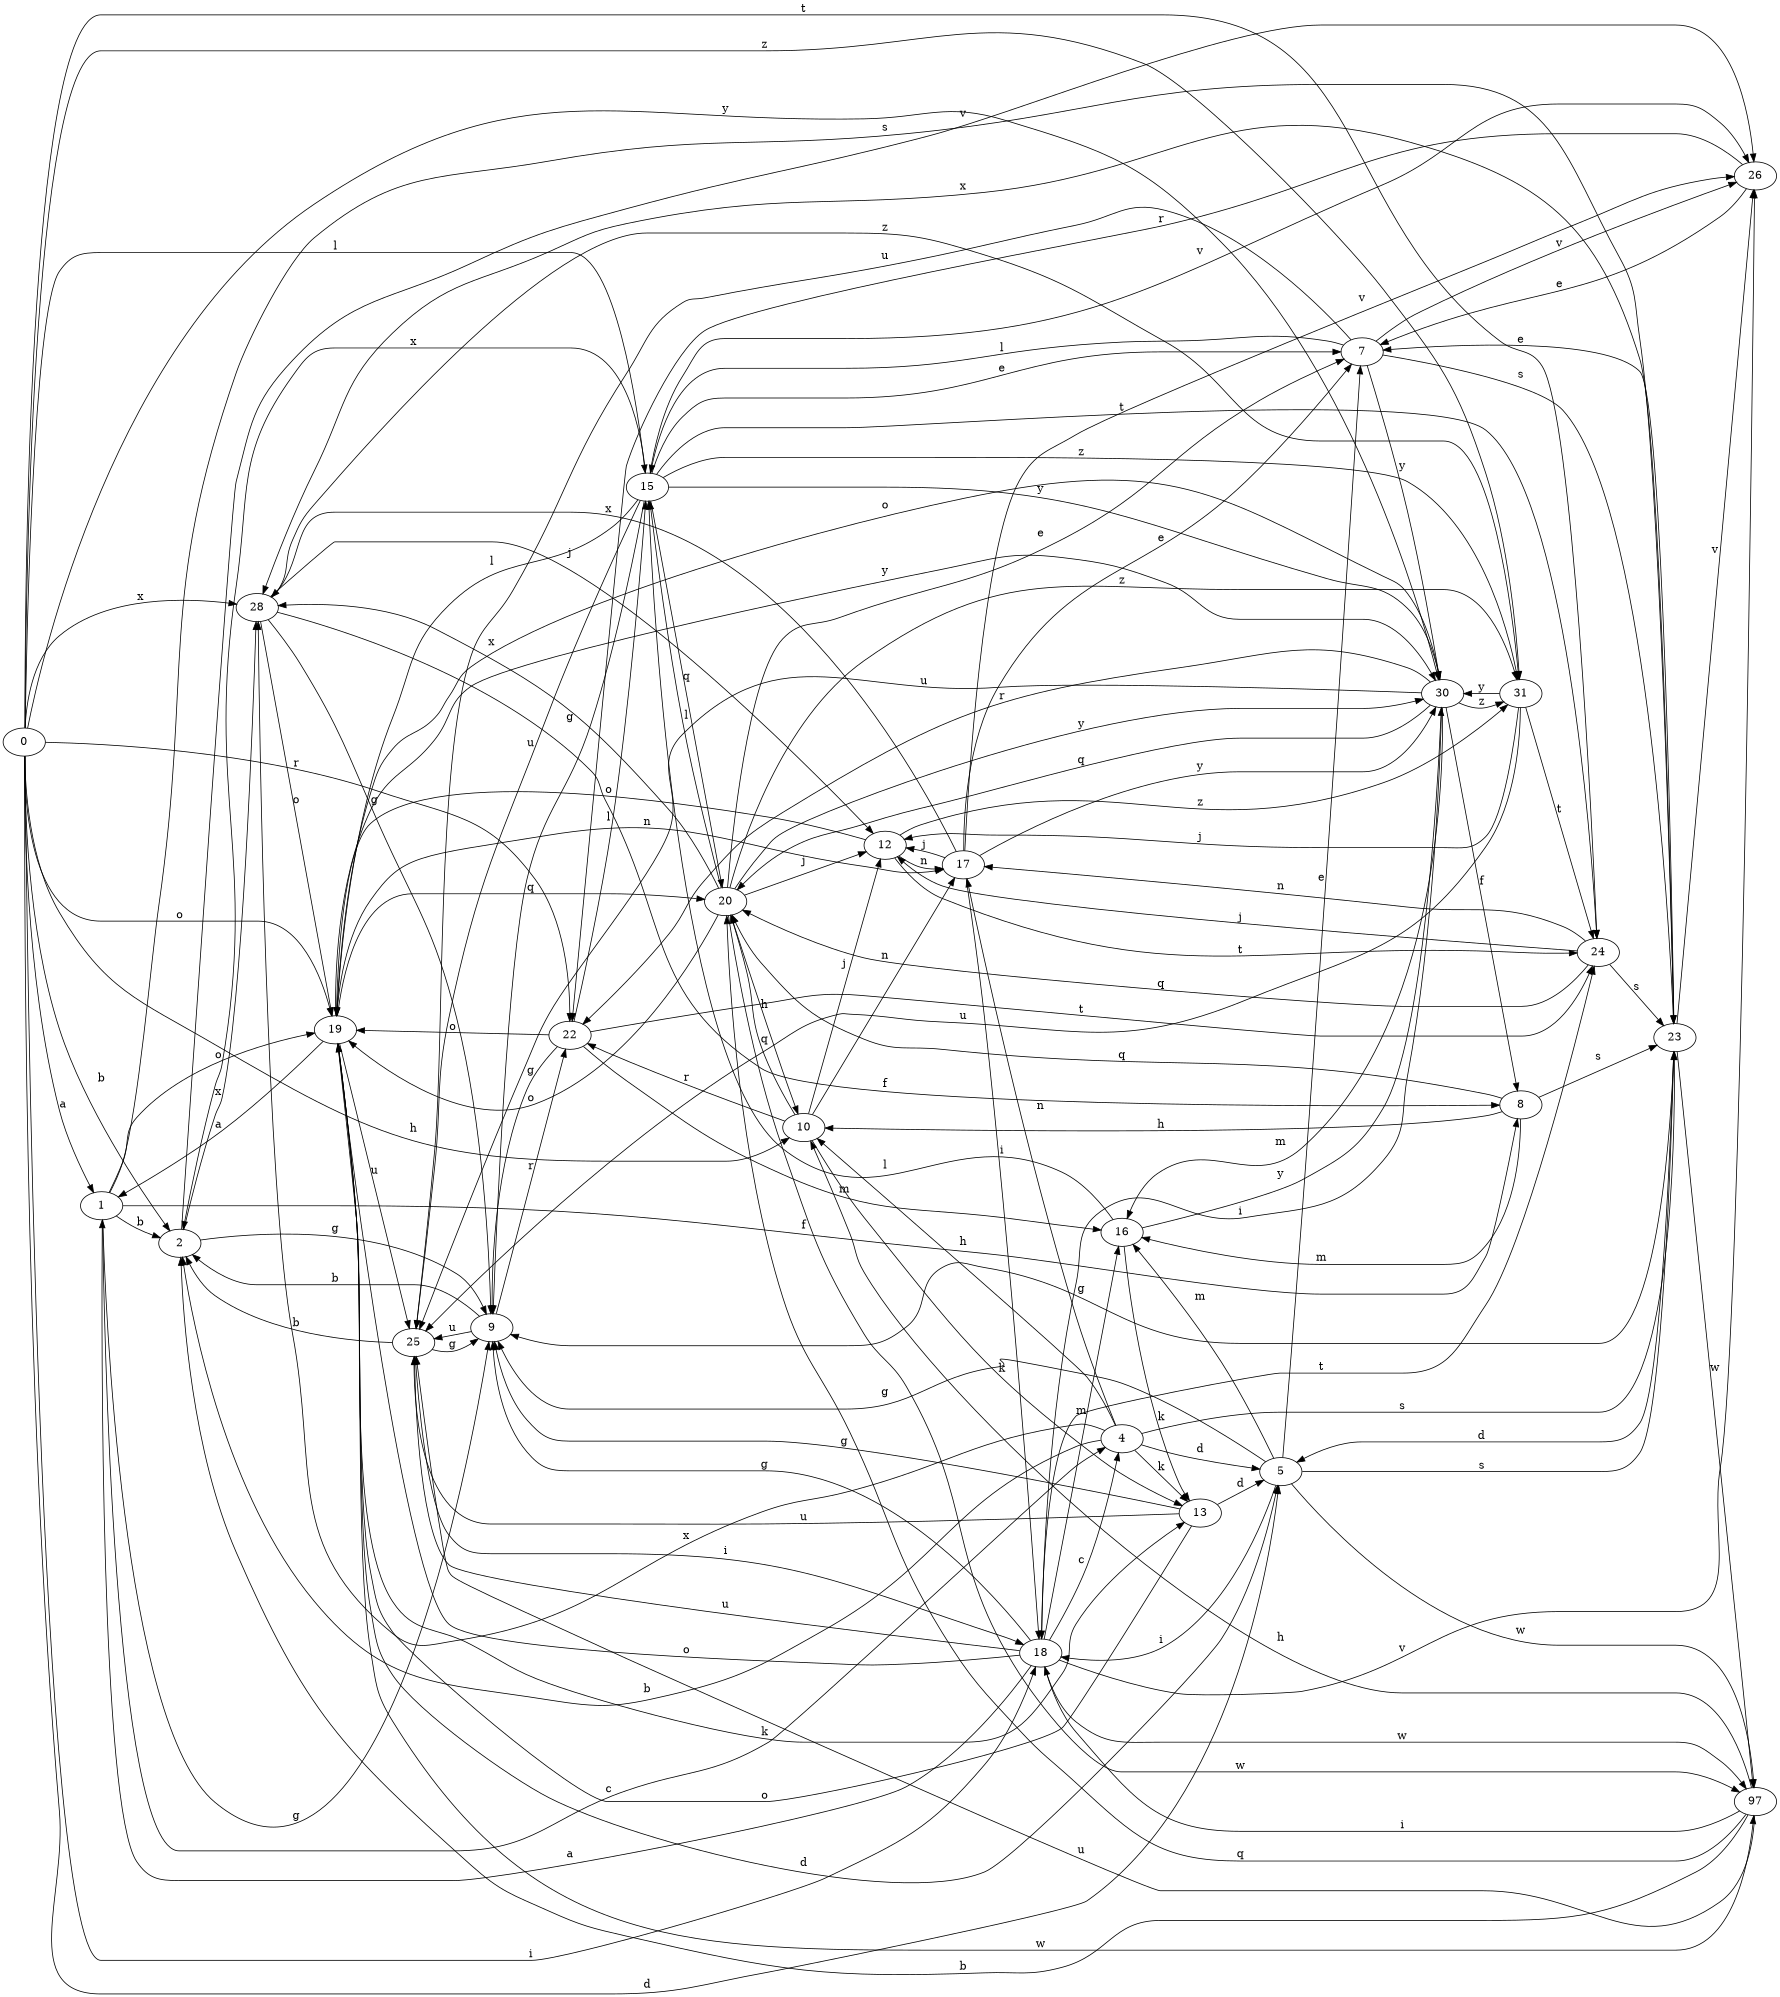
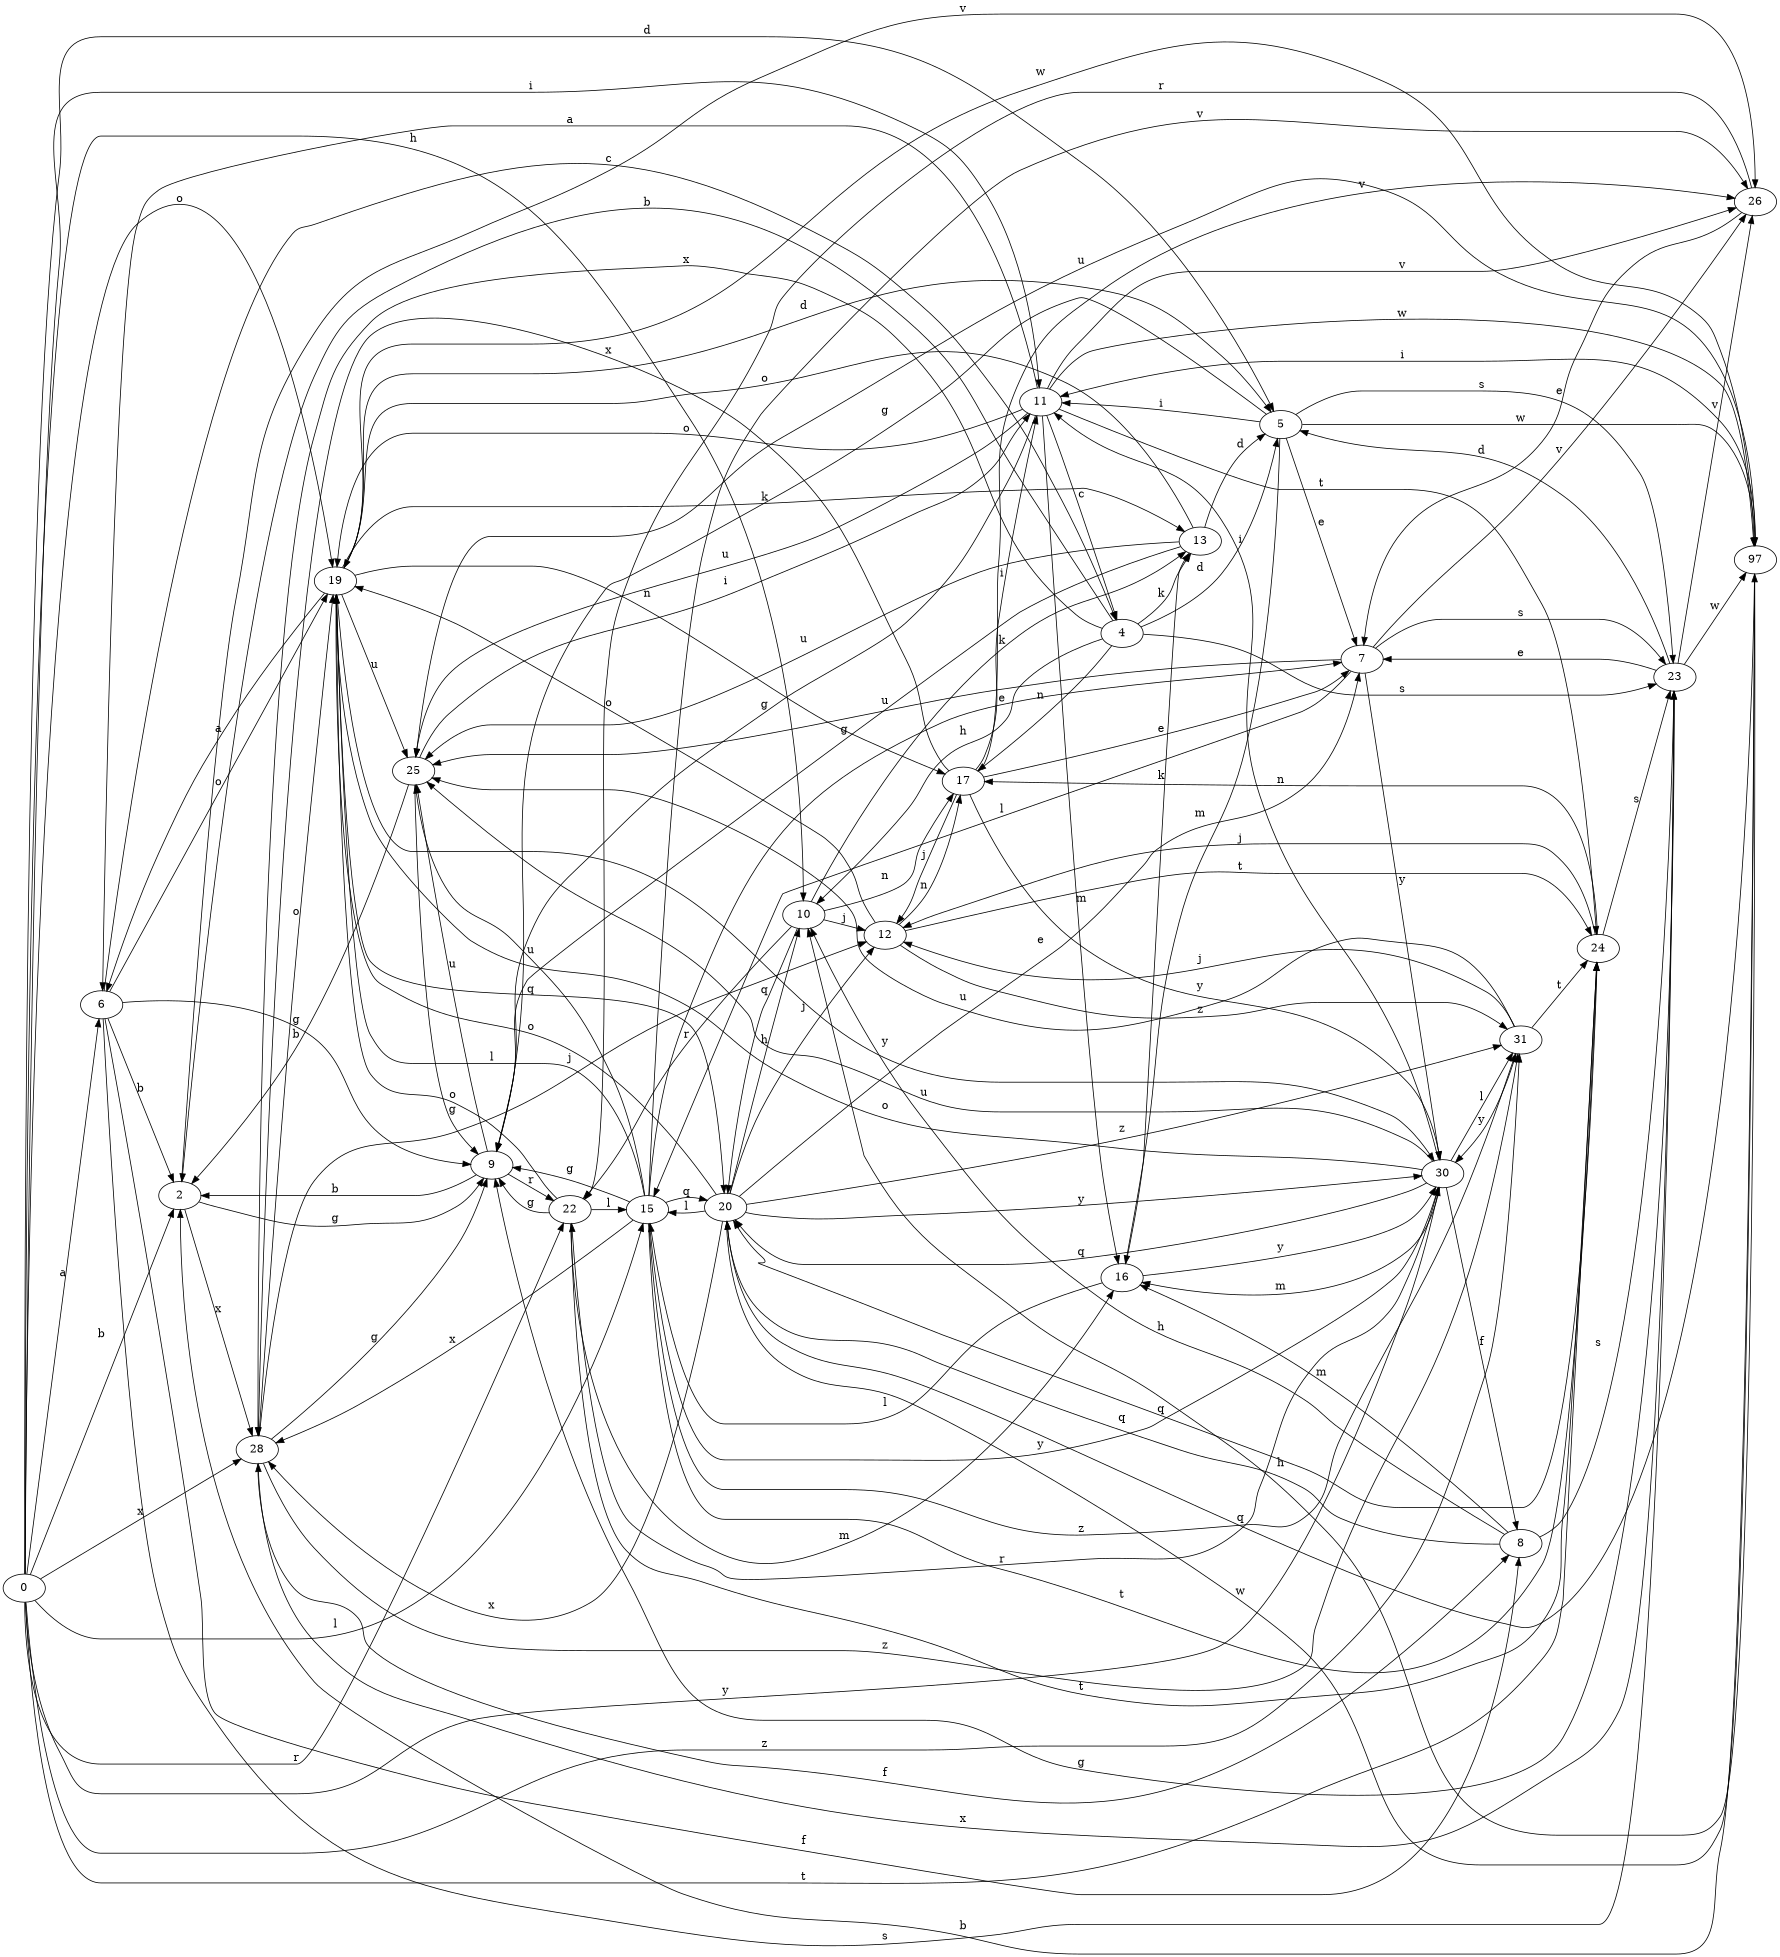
edge "15" -> "2": now "15" -> "28"
edge "30" -> "31": label "z" -> "l"
node "1": label "1" -> "6"
node "18": label "18" -> "11"
